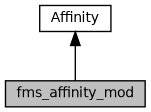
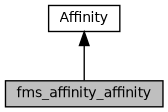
node "fms_affinity_mod": label "fms_affinity_mod" -> "fms_affinity_affinity"
